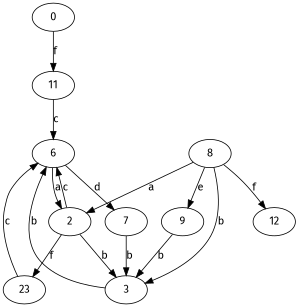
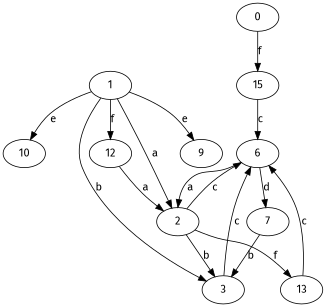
node "11": label "11" -> "15"
node "10": added
node "8": label "8" -> "1"
edge "12" -> "2": added, label "a"
edge "3" -> "6": label "b" -> "c"
edge "9" -> "3": removed, label "b"
node "23": label "23" -> "13"
